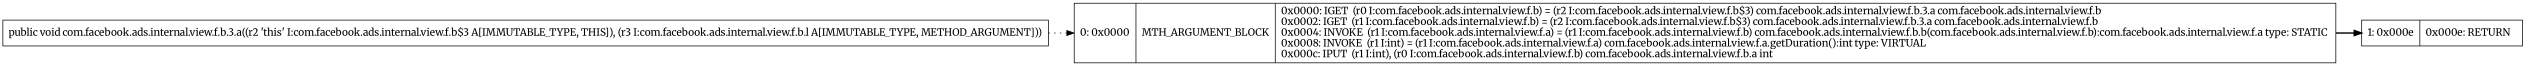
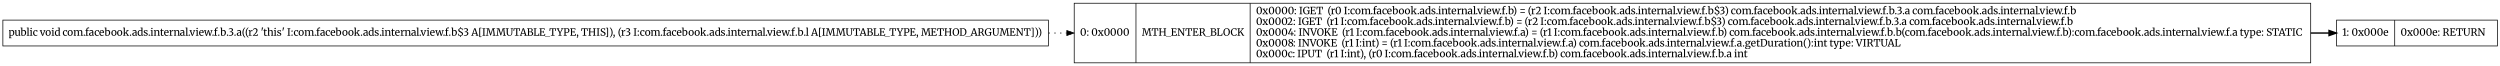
node "0: 0x0000": text "MTH_ARGUMENT_BLOCK" -> "MTH_ENTER_BLOCK"
